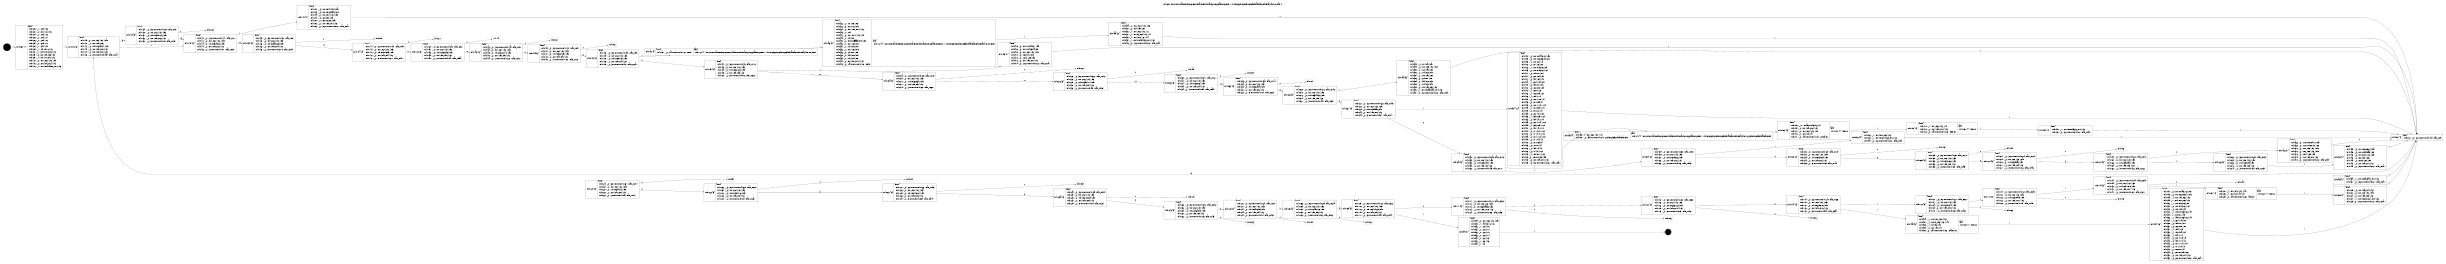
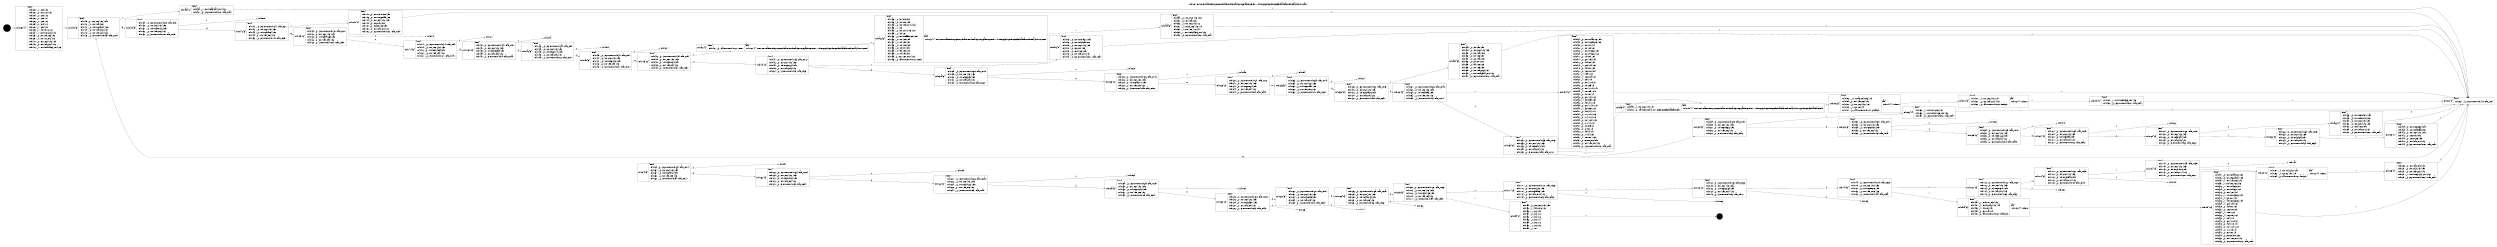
edge "0x40140f [26]" -> "0x401442 [25]": now "0x40140f [26]" -> "0x401a5a [12]"
